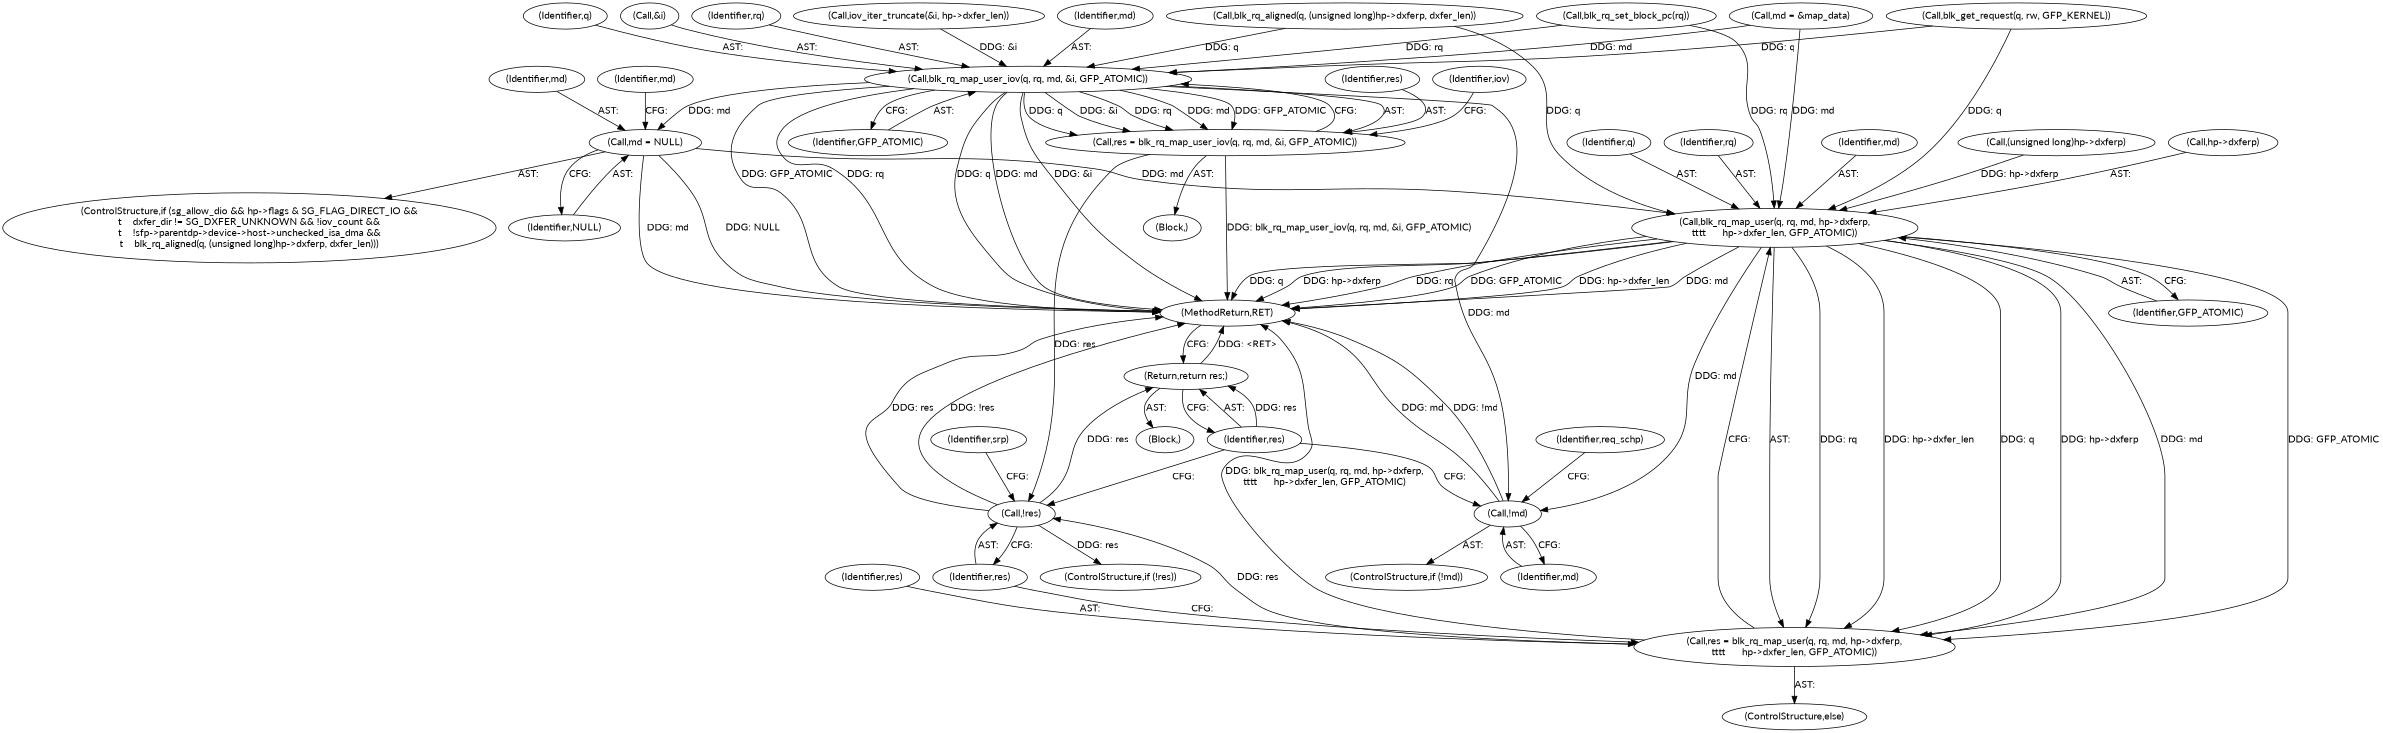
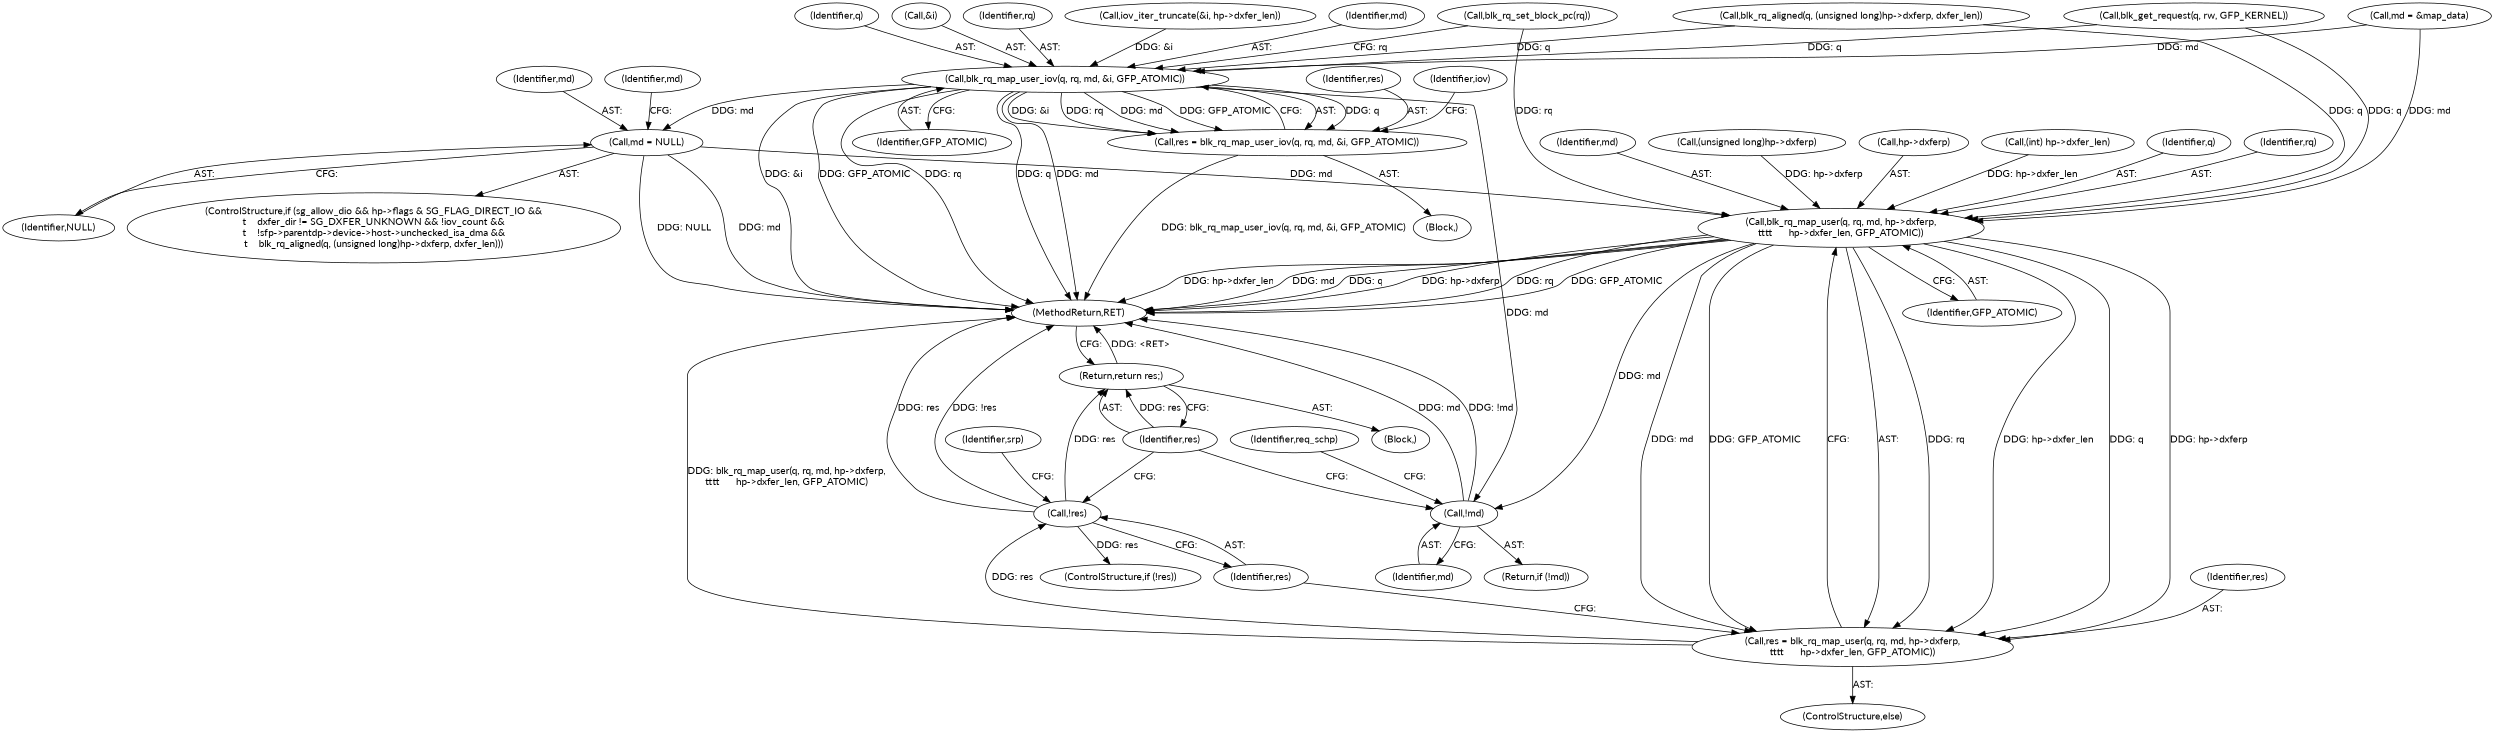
edge "(Call,blk_rq_set_block_pc(rq))" -> "(Call,blk_rq_map_user_iov(q, rq, md, &i, GFP_ATOMIC))": label "DDG: rq" -> "CFG: rq"
node "(Call,(int) hp->dxfer_len)": added
edge "(Call,res = blk_rq_map_user_iov(q, rq, md, &i, GFP_ATOMIC))" -> "(Call,!res)": removed, label "DDG: res"
node "(ControlStructure,if (!md))": label "(ControlStructure,if (!md))" -> "(Return,if (!md))"
